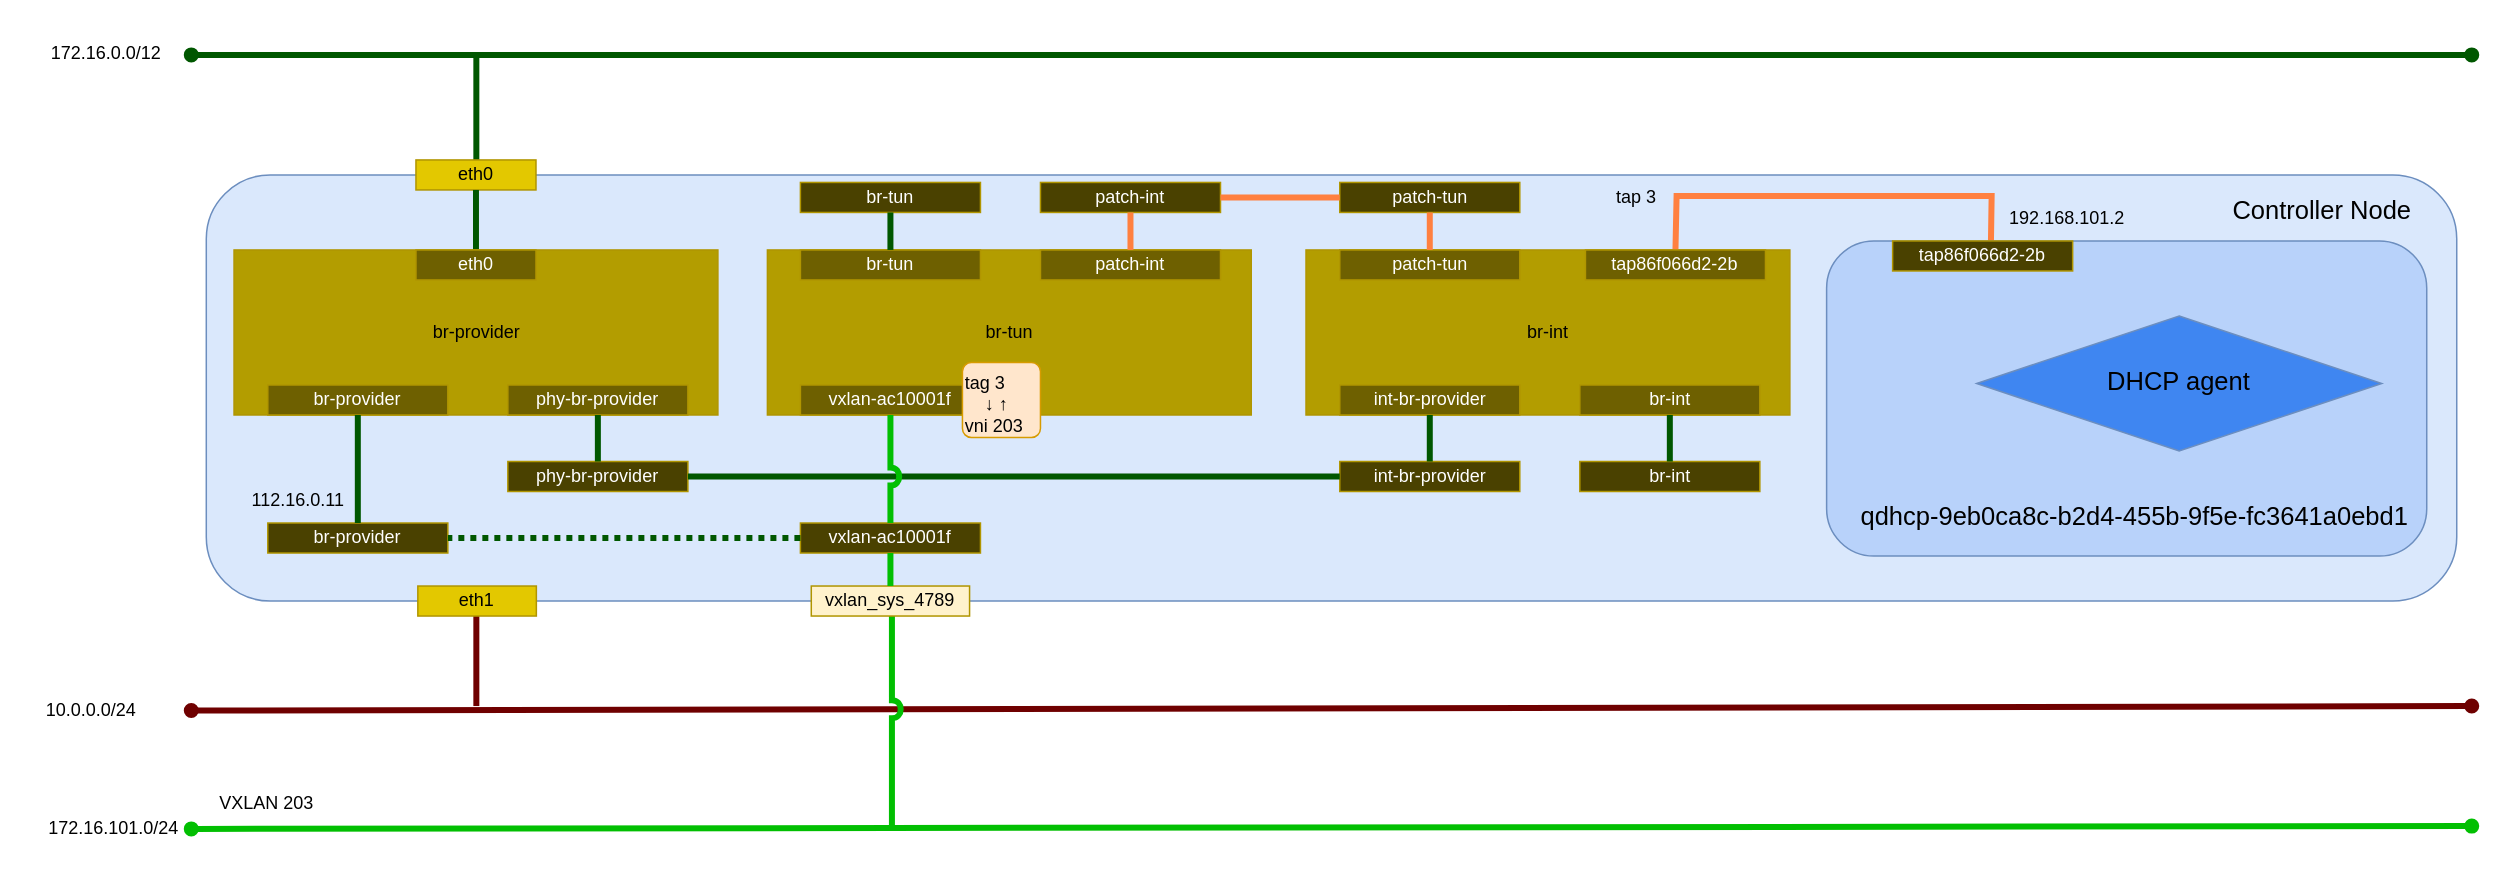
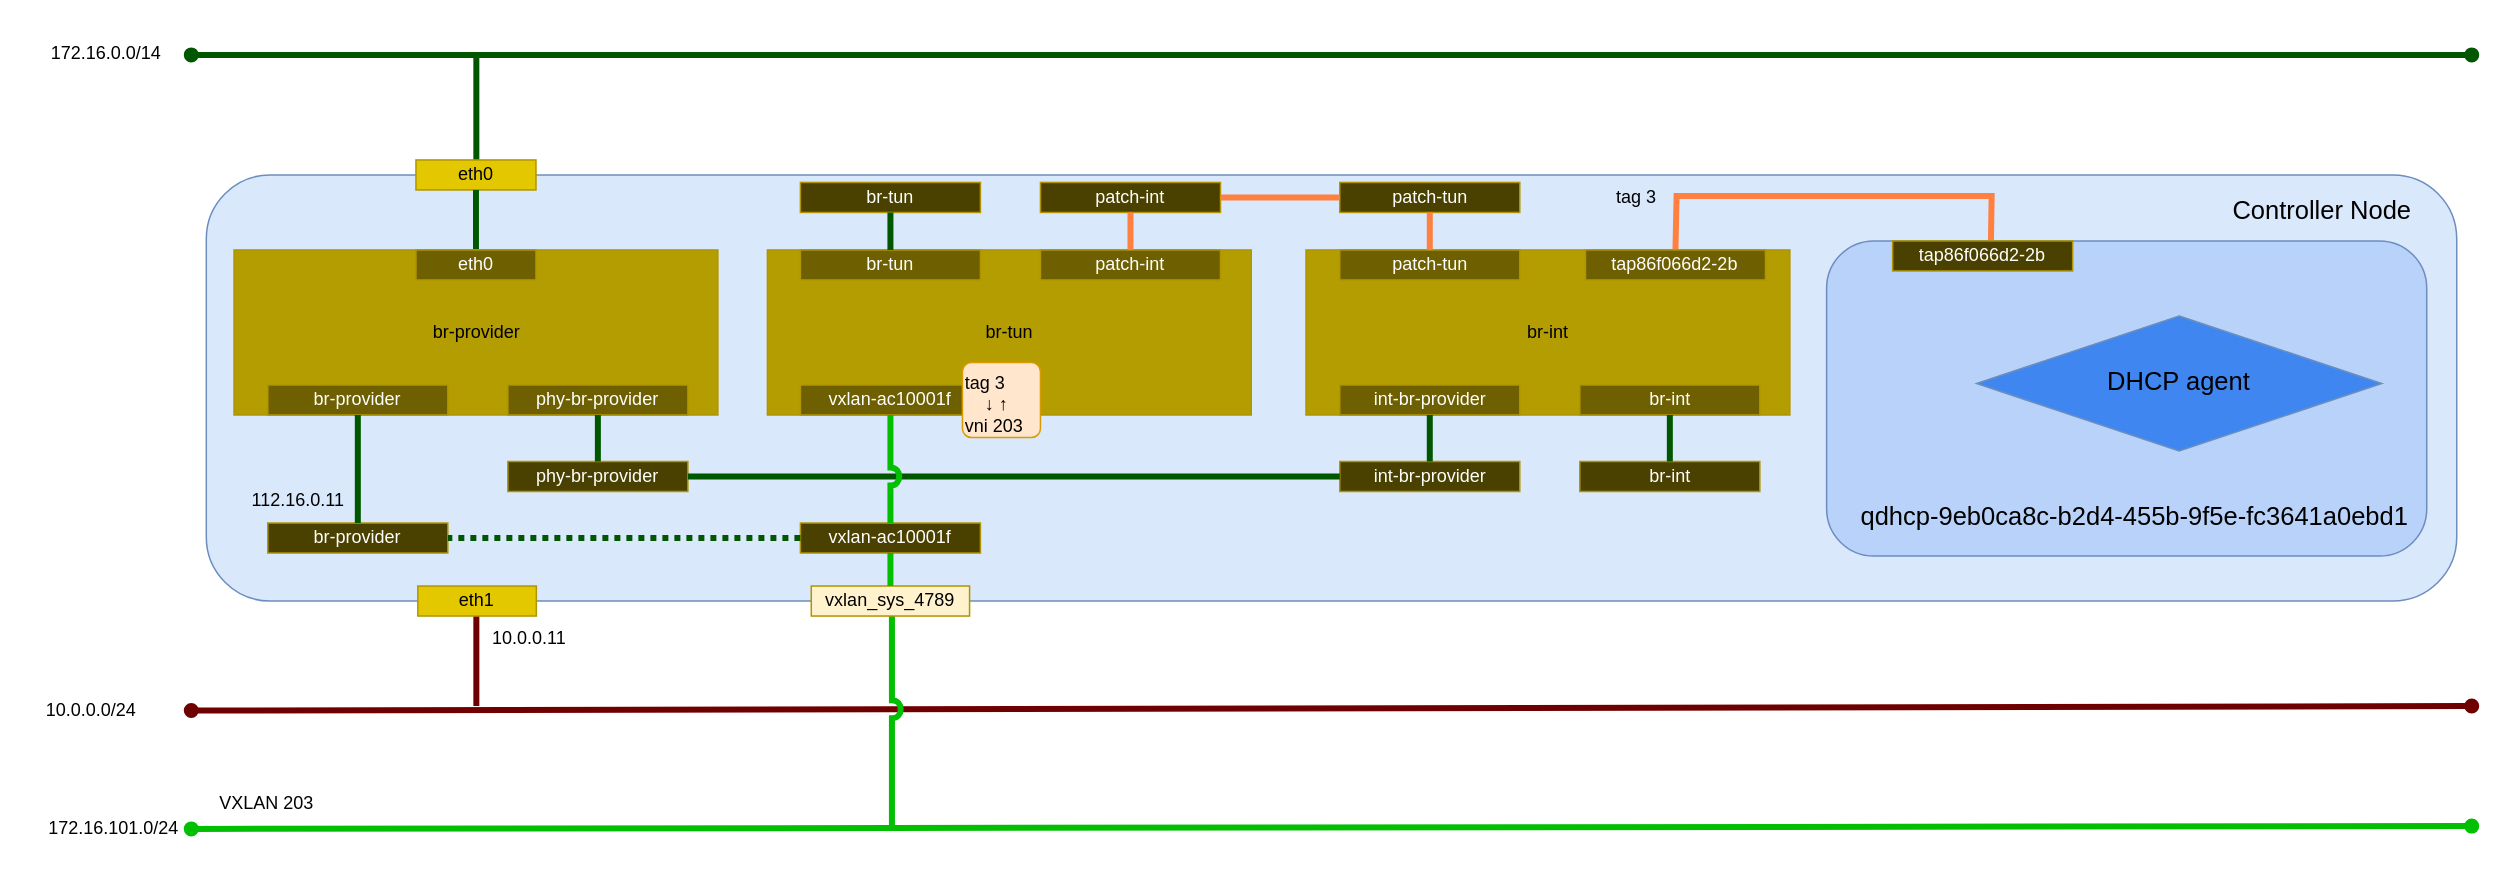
node "172.16.0.0/12": label "172.16.0.0/12" -> "172.16.0.0/14"
node "tap 3": label "tap 3" -> "tag 3"
node "192.168.101.2": removed
node "10.0.0.11": added
